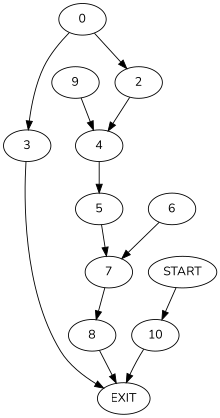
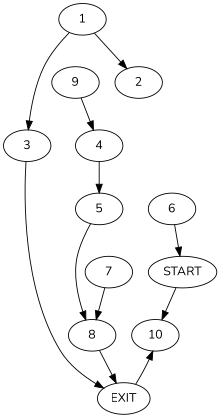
node "0": label "0" -> "1"
edge "2" -> "4": removed
edge "5" -> "7": now "5" -> "8"
edge "6" -> "7": now "6" -> "START"
edge "10" -> "EXIT": reversed
